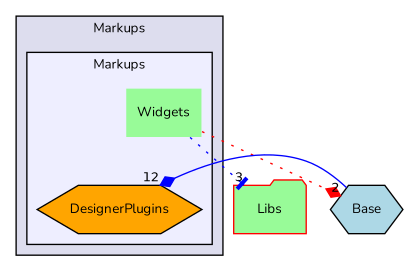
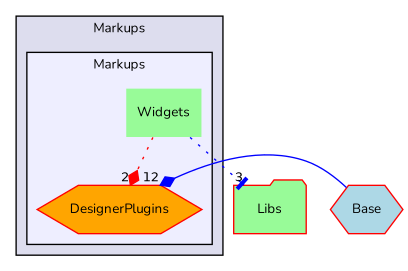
edge "Widgets" -> "Base": now "Widgets" -> "DesignerPlugins"
node "DesignerPlugins": color black -> red
node "Base": color black -> red
